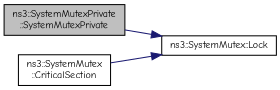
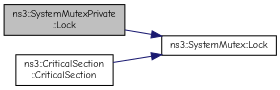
node "ns3::SystemMutexPrivate ::SystemMutexPrivate": label "ns3::SystemMutexPrivate ::SystemMutexPrivate" -> "ns3::SystemMutexPrivate ::Lock"
node "ns3::SystemMutex ::CriticalSection": label "ns3::SystemMutex ::CriticalSection" -> "ns3::CriticalSection ::CriticalSection"
